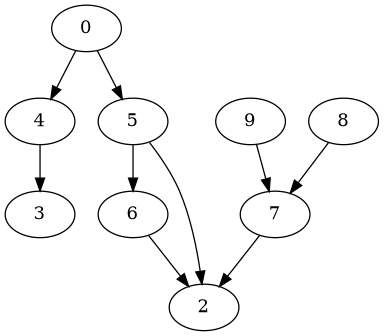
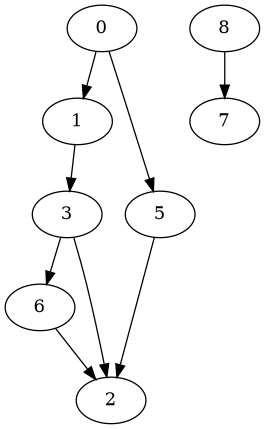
node "4": label "4" -> "1"
node "9": removed
edge "5" -> "6": now "3" -> "6"
edge "7" -> "2": now "3" -> "2"
